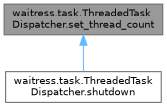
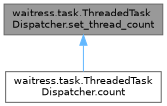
node "waitress.task.ThreadedTask Dispatcher.shutdown": label "waitress.task.ThreadedTask Dispatcher.shutdown" -> "waitress.task.ThreadedTask Dispatcher.count"
